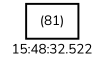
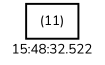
node "(81)": label "(81)" -> "(11)"
